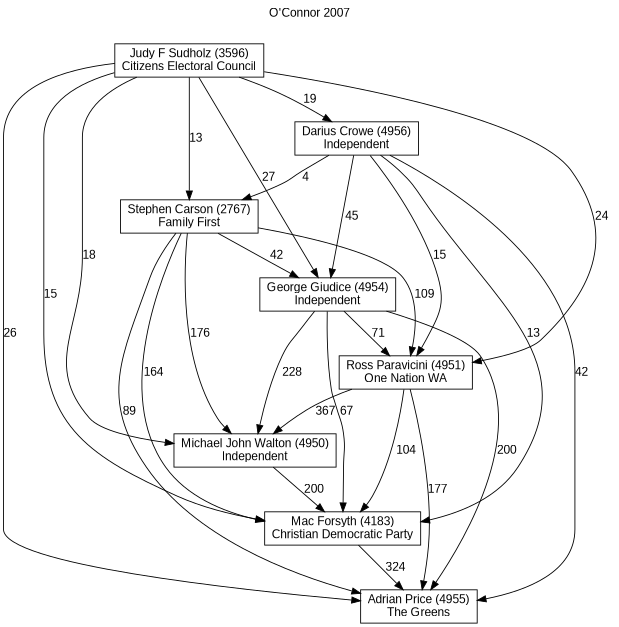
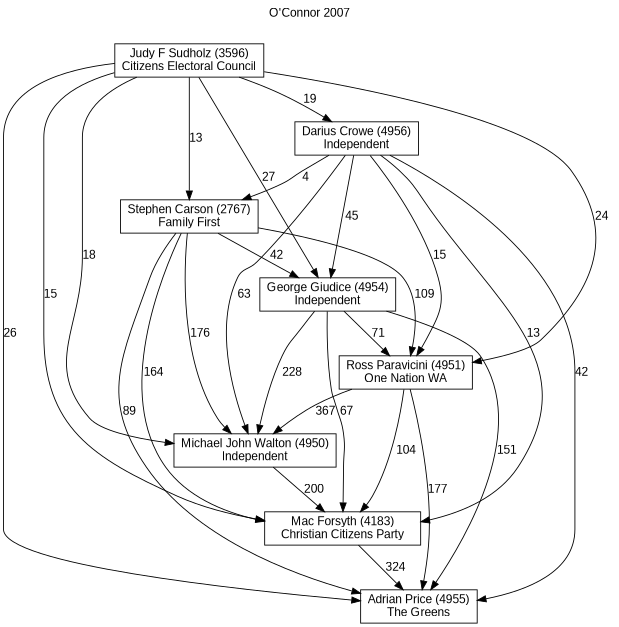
edge "Darius Crowe (4956) Independent" -> "Michael John Walton (4950) Independent": added, label "63"
edge "George Giudice (4954) Independent" -> "Adrian Price (4955) The Greens": label "200" -> "151"
node "Mac Forsyth (4183) Christian Democratic Party": label "Mac Forsyth (4183) Christian Democratic Party" -> "Mac Forsyth (4183) Christian Citizens Party"
